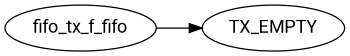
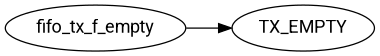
node "fifo_tx_f_fifo": label "fifo_tx_f_fifo" -> "fifo_tx_f_empty"
